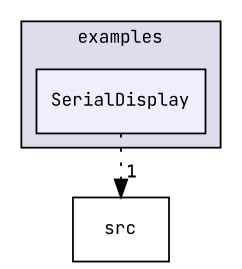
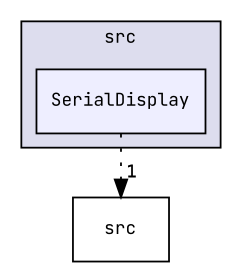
cluster "examples": label "examples" -> "src"
